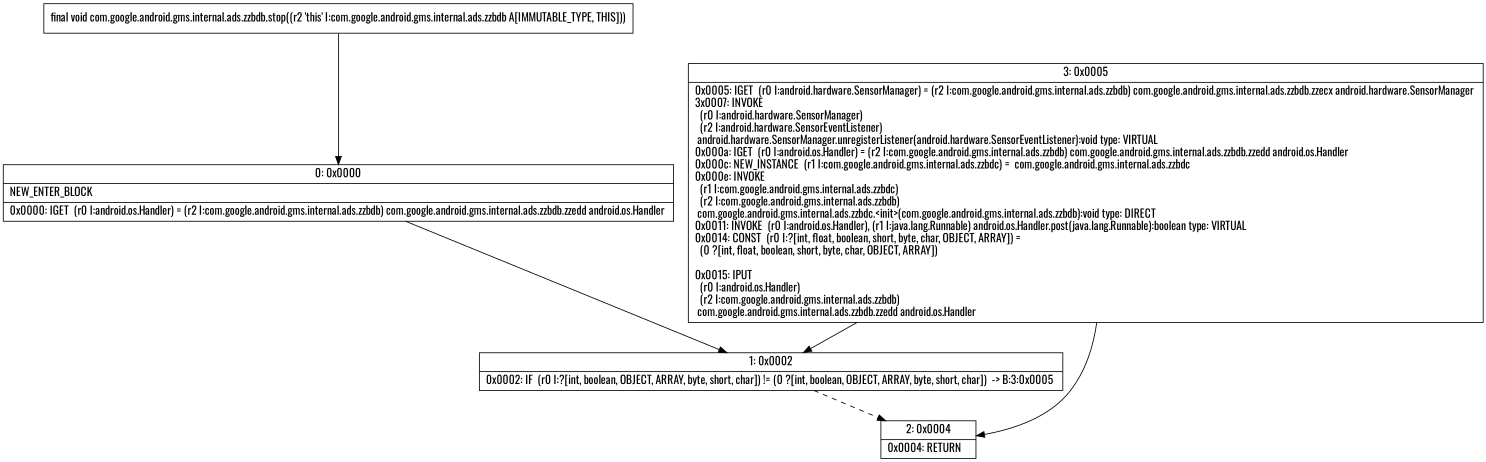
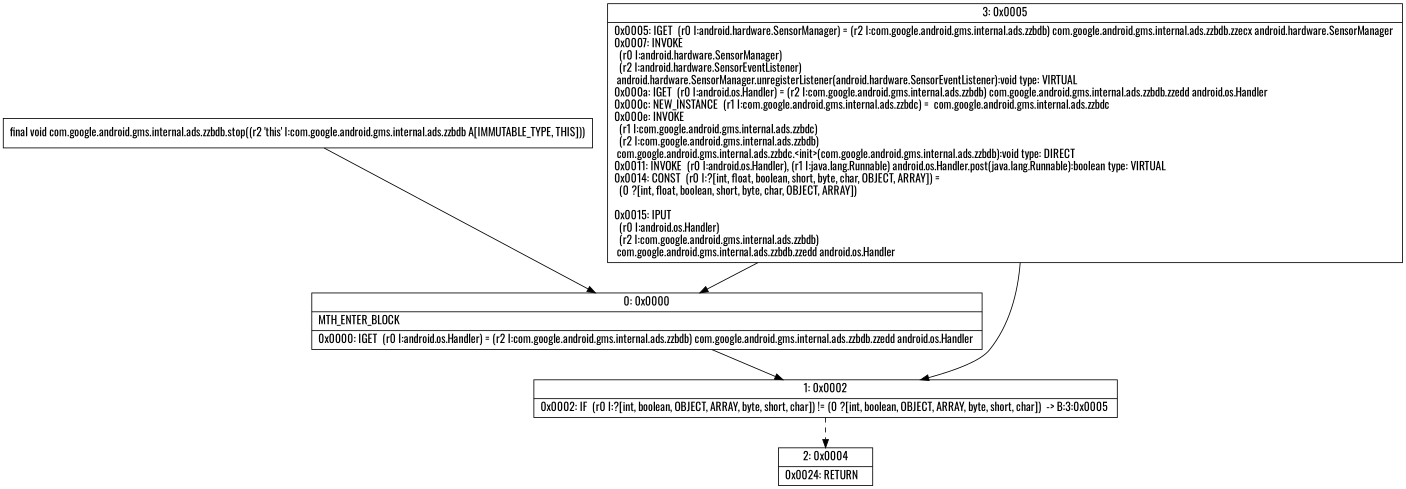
node "3: 0x0005": text "3x0007: INVOKE" -> "0x0007: INVOKE"
node "0: 0x0000": text "NEW_ENTER_BLOCK" -> "MTH_ENTER_BLOCK"
edge "3: 0x0005" -> "2: 0x0004": now "3: 0x0005" -> "0: 0x0000"
node "2: 0x0004": text "0x0004: RETURN" -> "0x0024: RETURN"
